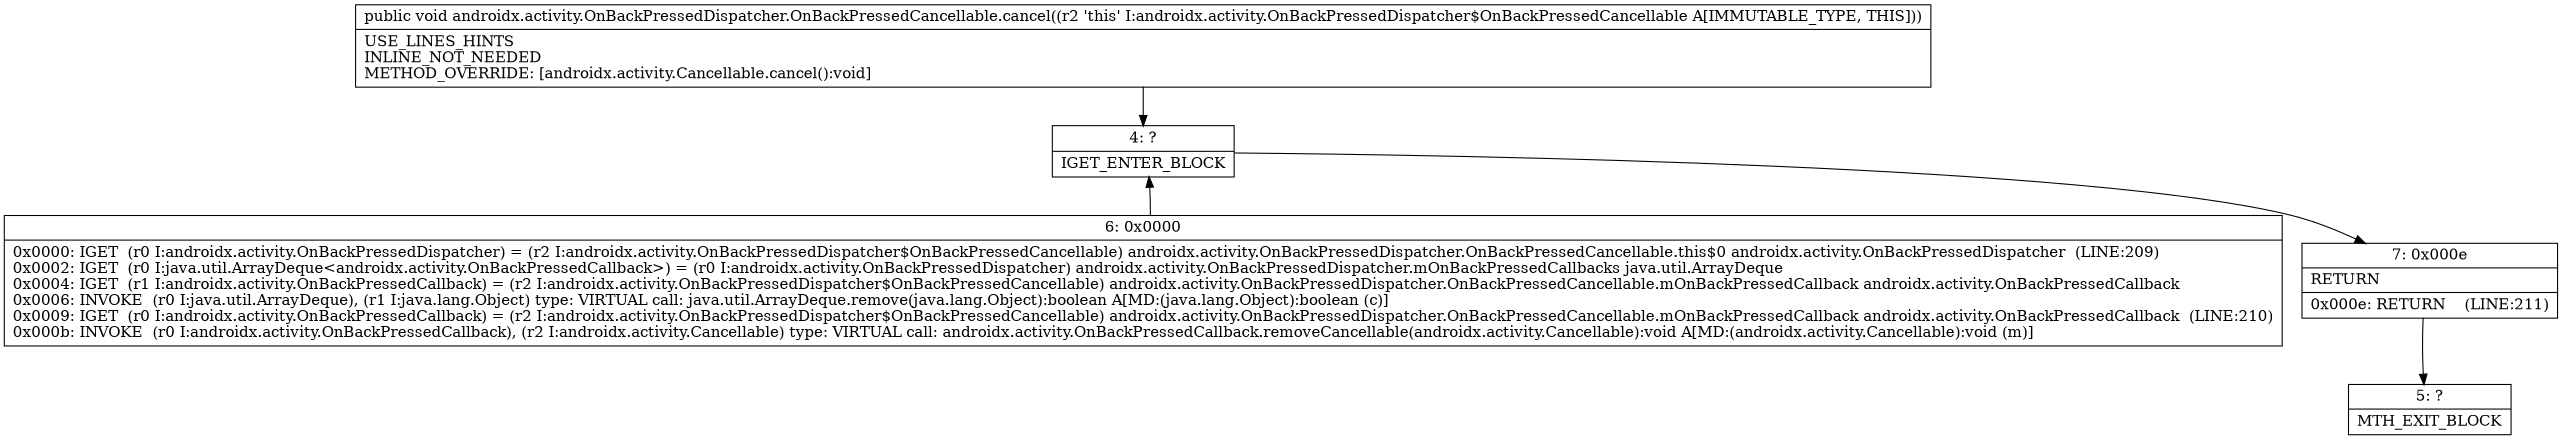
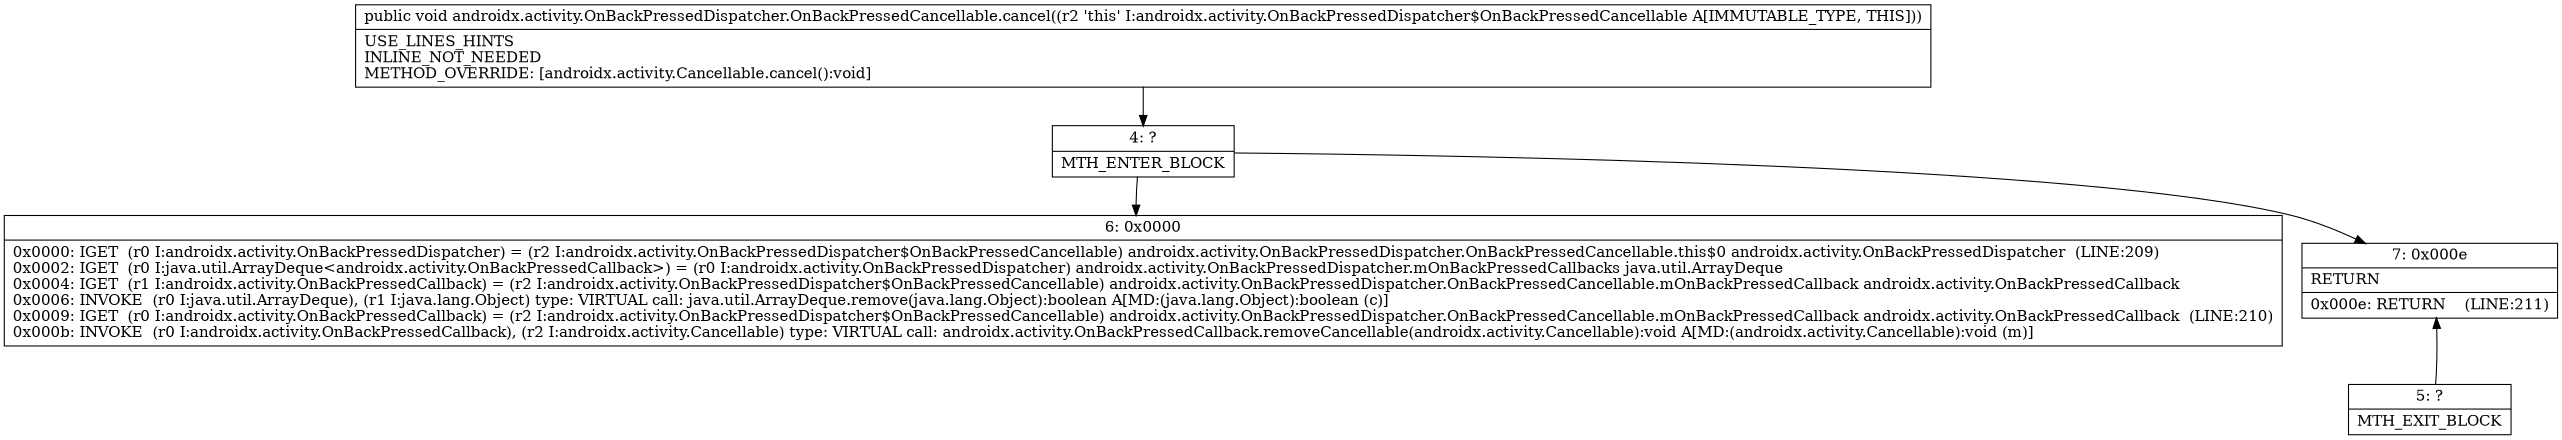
node "4: ?": text "IGET_ENTER_BLOCK" -> "MTH_ENTER_BLOCK"
edge "6: 0x0000" -> "4: ?": reversed
edge "7: 0x000e" -> "5: ?": reversed
